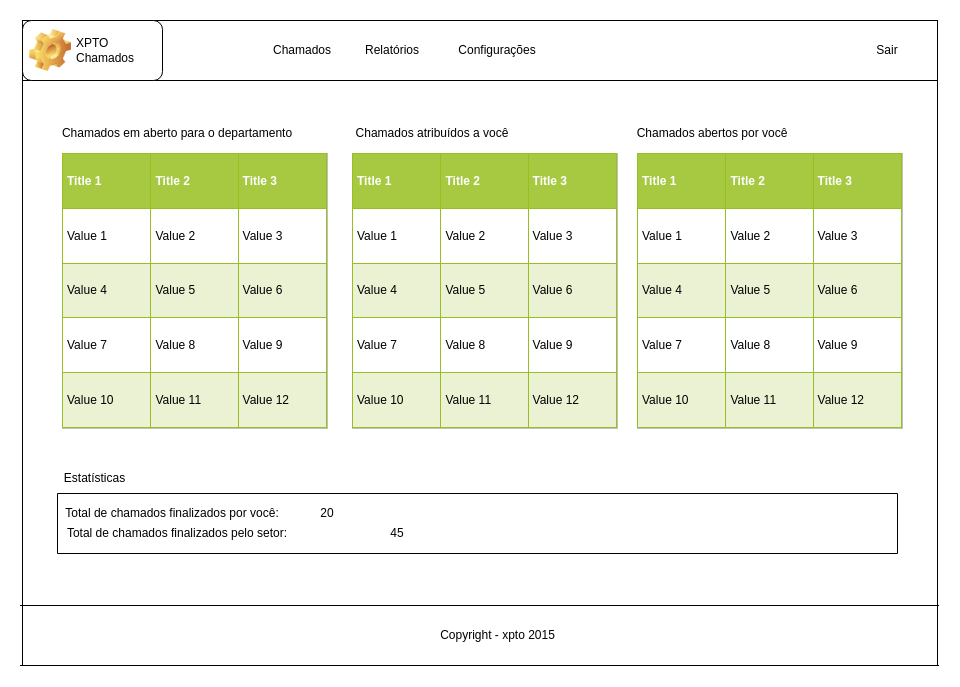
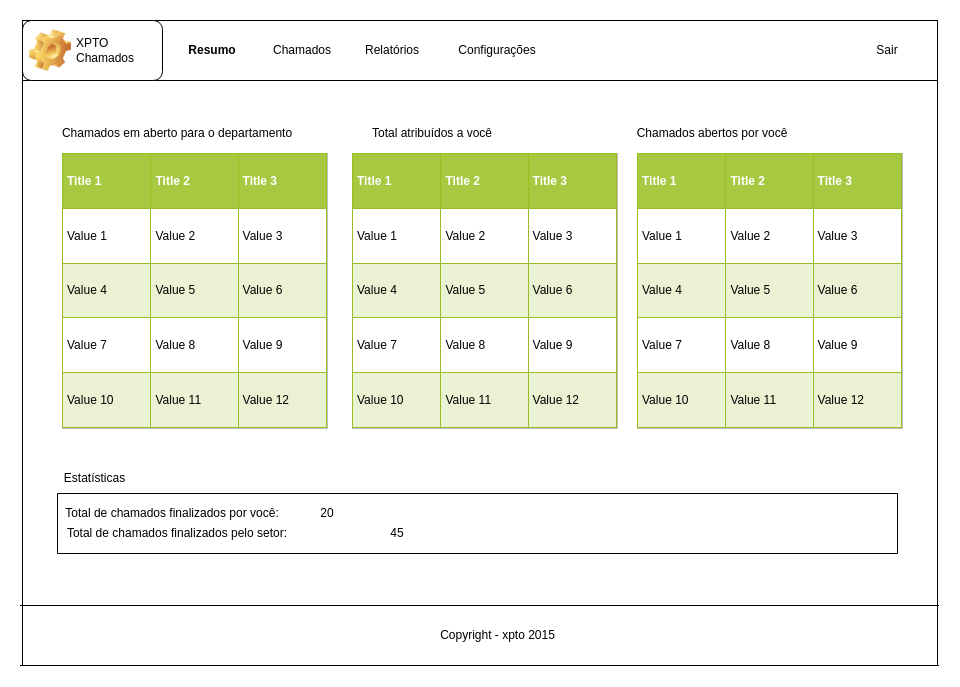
node "Resumo": added
node "Chamados atribuídos a você": label "Chamados atribuídos a você" -> "Total atribuídos a você"
